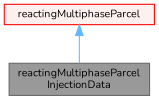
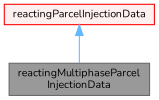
node "reactingMultiphaseParcel": label "reactingMultiphaseParcel" -> "reactingParcelInjectionData"
